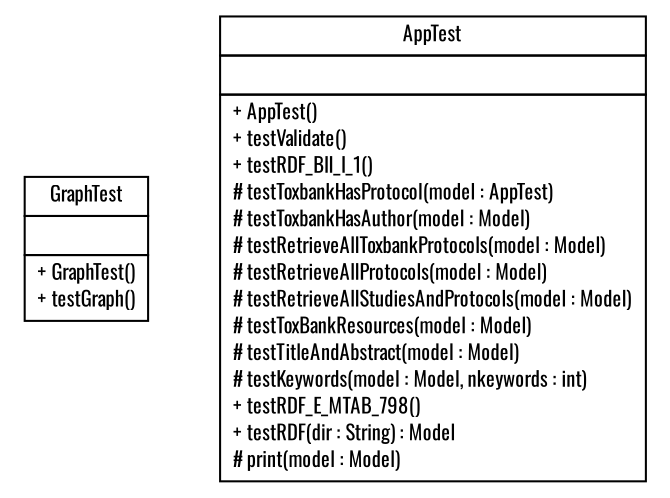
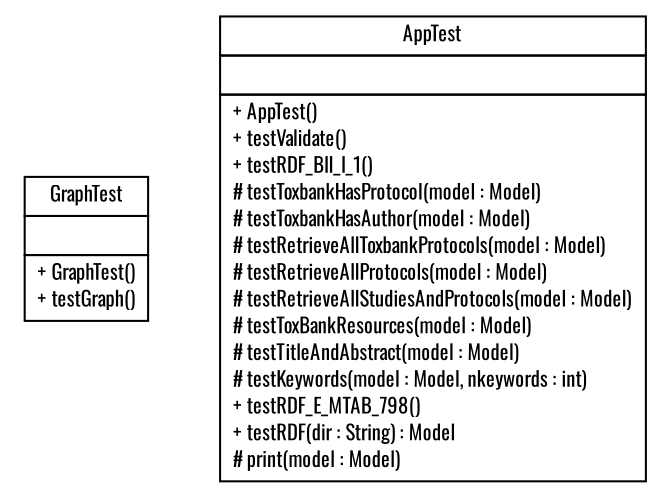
node "AppTest": text "# testToxbankHasProtocol(model : AppTest)" -> "# testToxbankHasProtocol(model : Model)"
